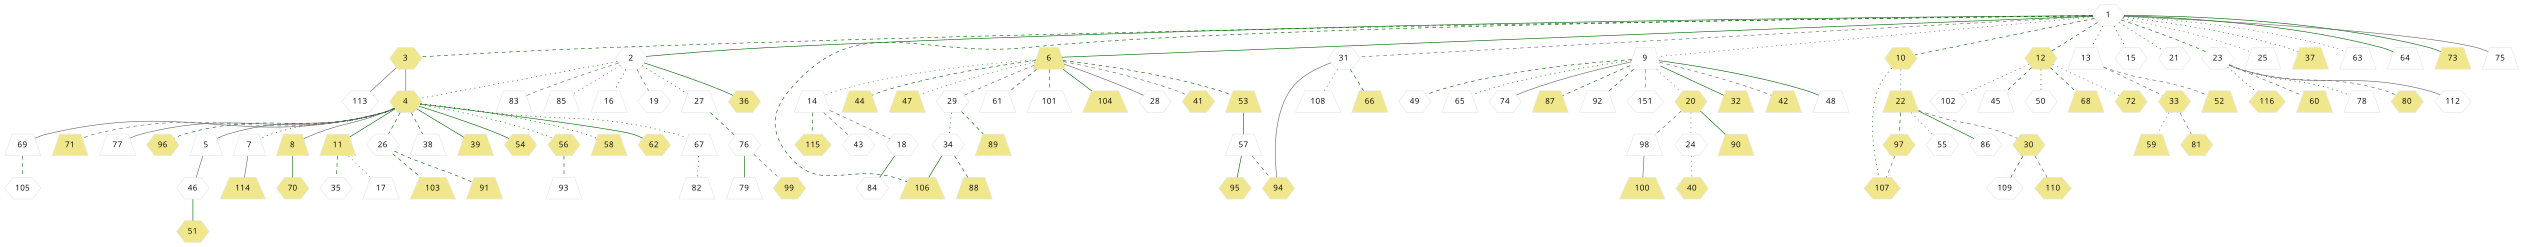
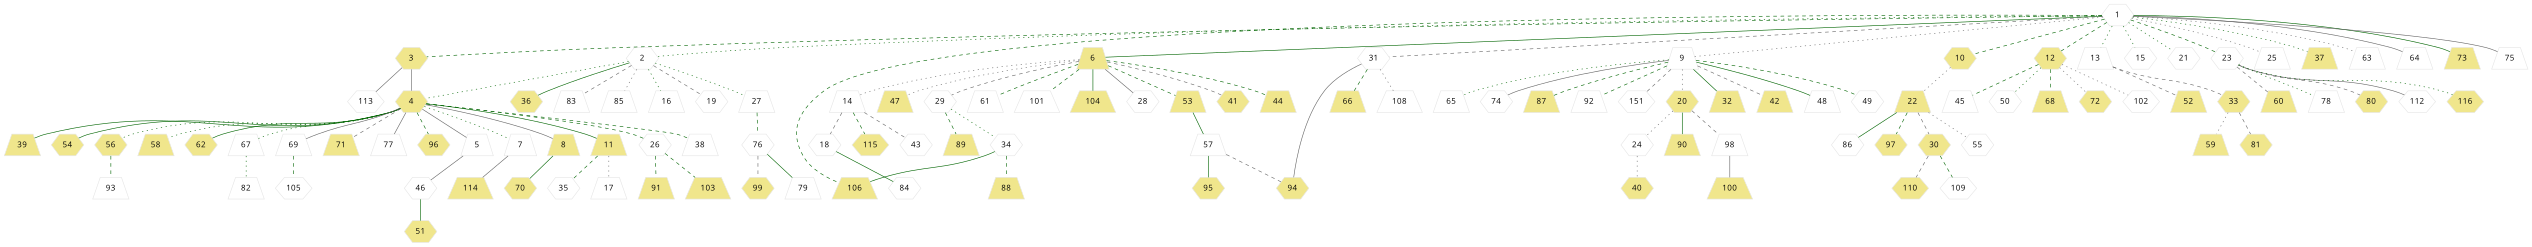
edge "1" -- "2": style solid -> dotted
edge "1" -- "64": color darkgreen -> gray40
node "107": removed
